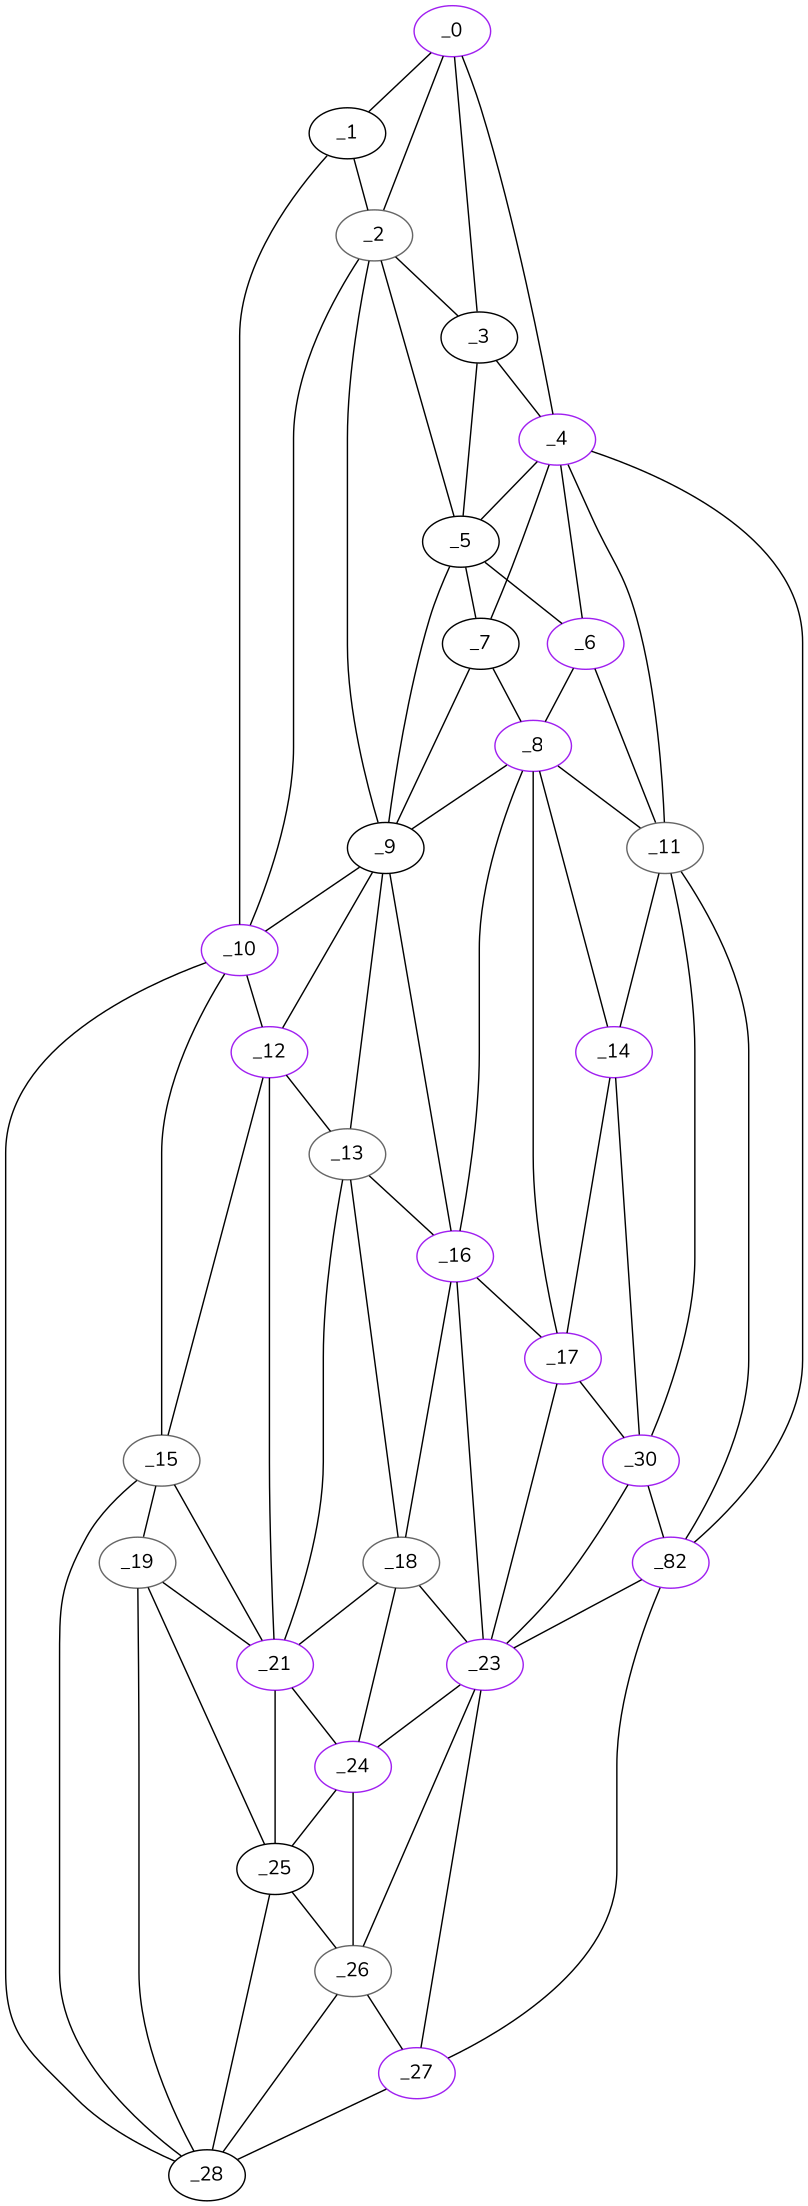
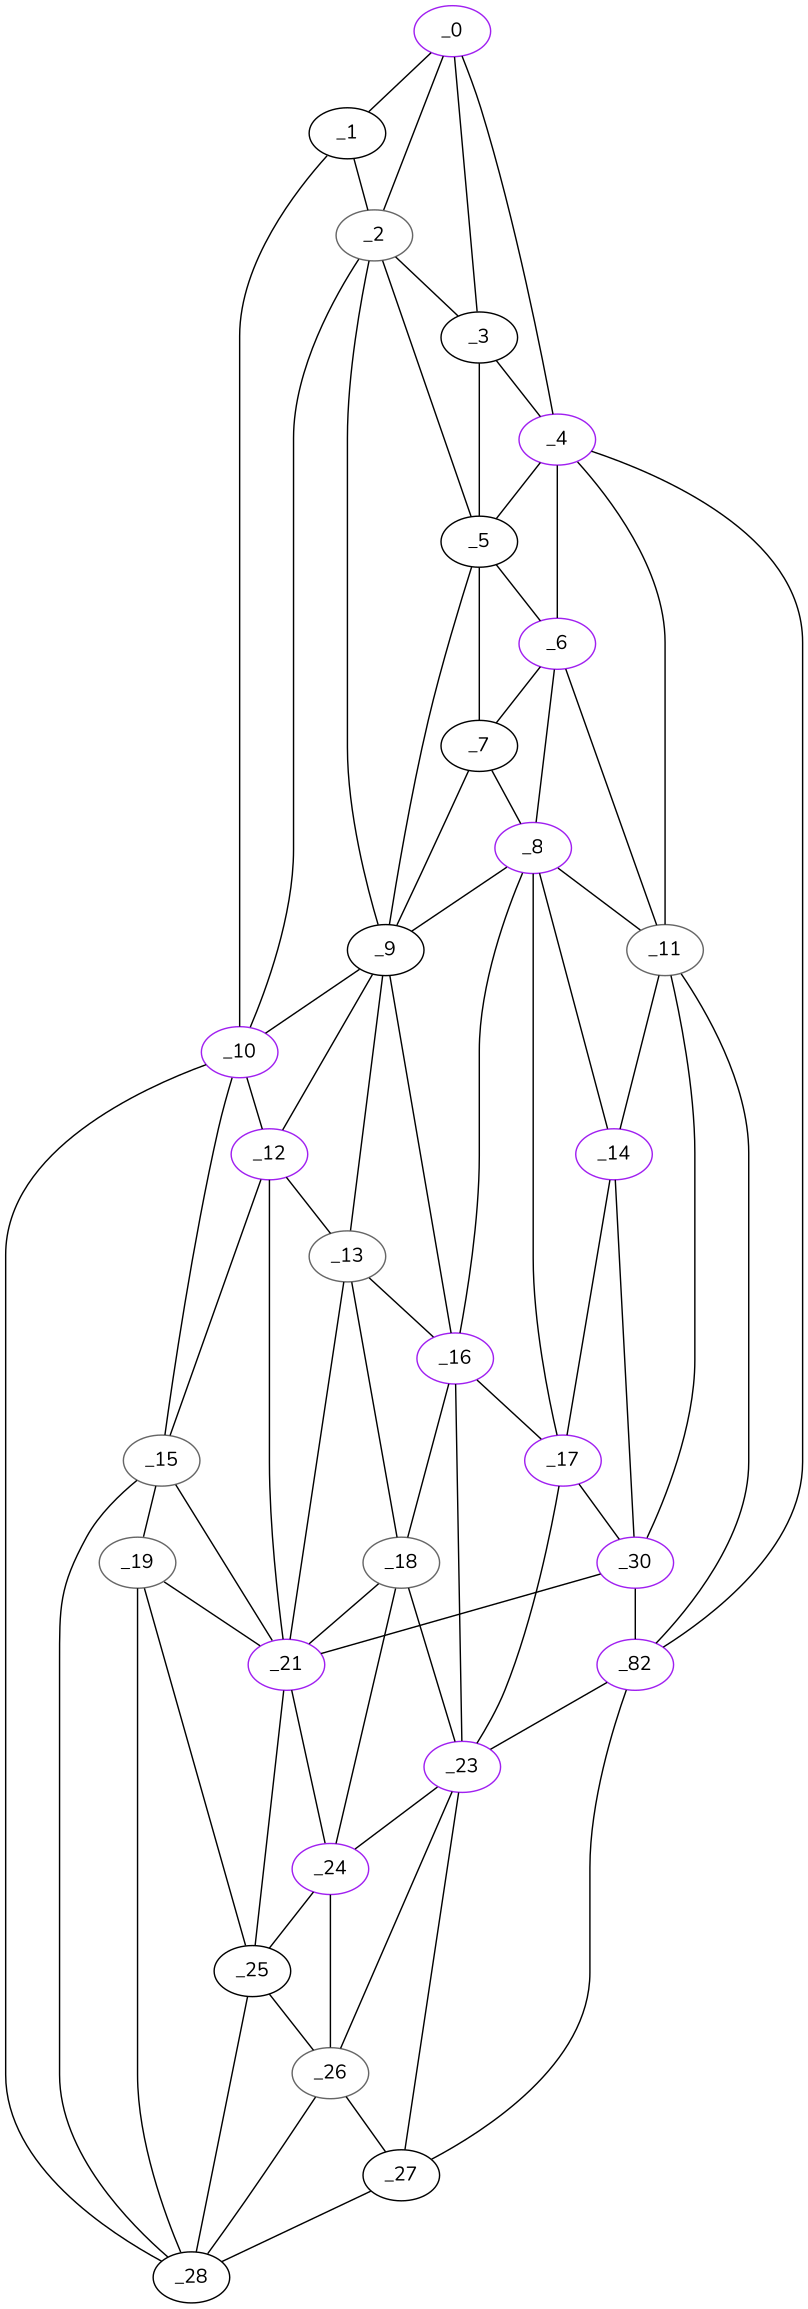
edge "_4" -- "_7": now "_6" -- "_7"
edge "_30" -- "_23": now "_30" -- "_21"
node "_27": color purple -> black
